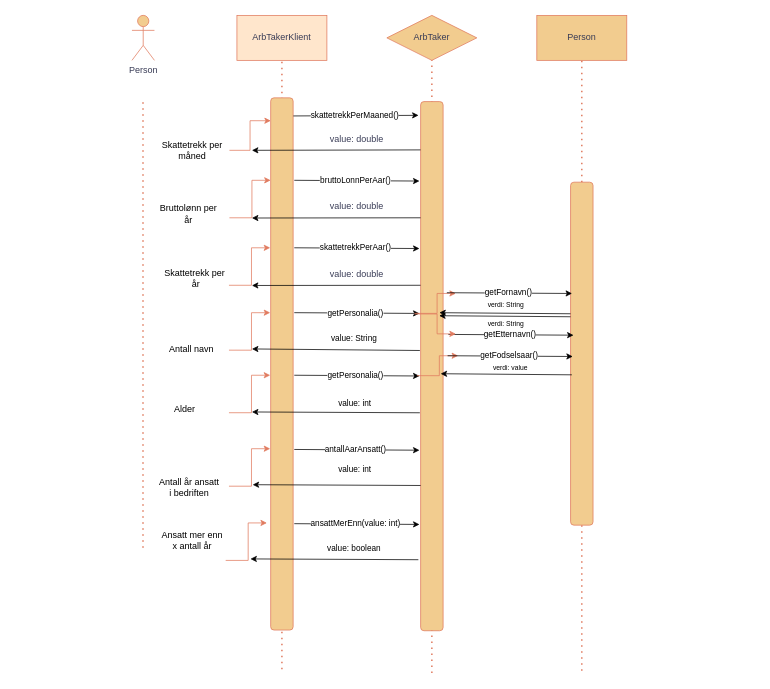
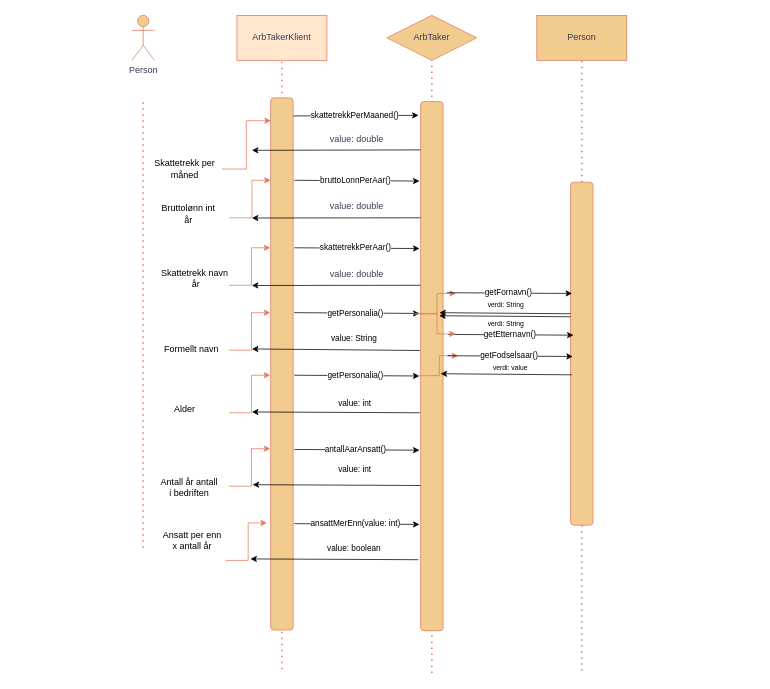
node "Skattetrekk per måned": moved (192, 150) -> (184, 169)
node "Bruttolønn per år": label "Bruttolønn per år" -> "Bruttolønn int år"
node "Skattetrekk per år": label "Skattetrekk per år" -> "Skattetrekk navn år"
node "Antall navn": label "Antall navn" -> "Formellt navn"
node "Antall år ansatt i bedriften": label "Antall år ansatt i bedriften" -> "Antall år antall i bedriften"
node "Ansatt mer enn x antall år": label "Ansatt mer enn x antall år" -> "Ansatt per enn x antall år"
